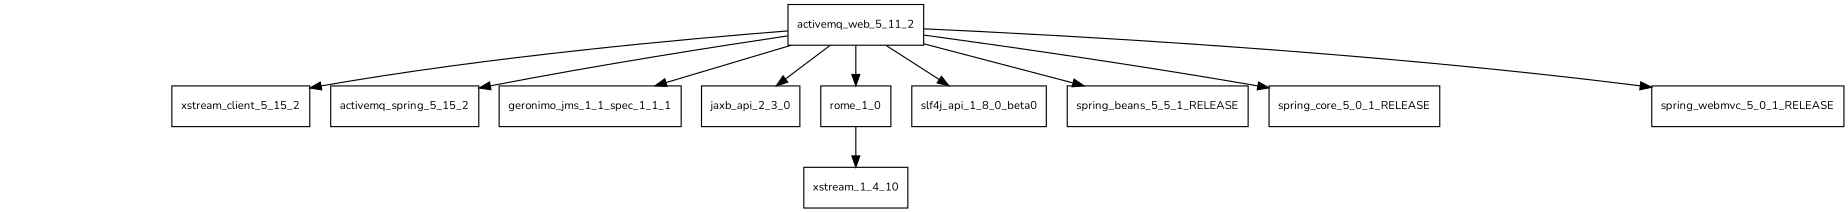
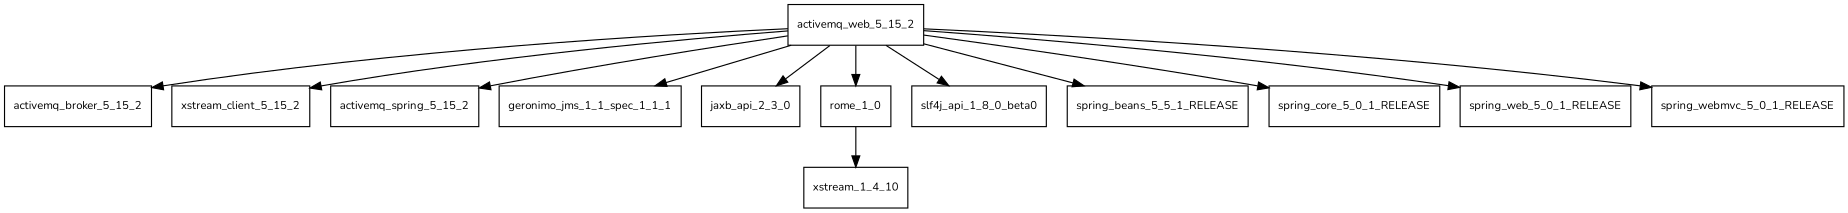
node "activemq_web_5_11_2": label "activemq_web_5_11_2" -> "activemq_web_5_15_2"
node "activemq_broker_5_15_2": added
node "spring_web_5_0_1_RELEASE": added
